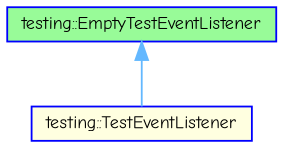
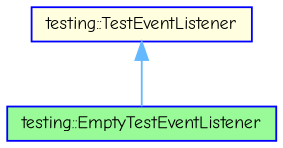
edge "testing::TestEventListener" -> "testing::EmptyTestEventListener": reversed
